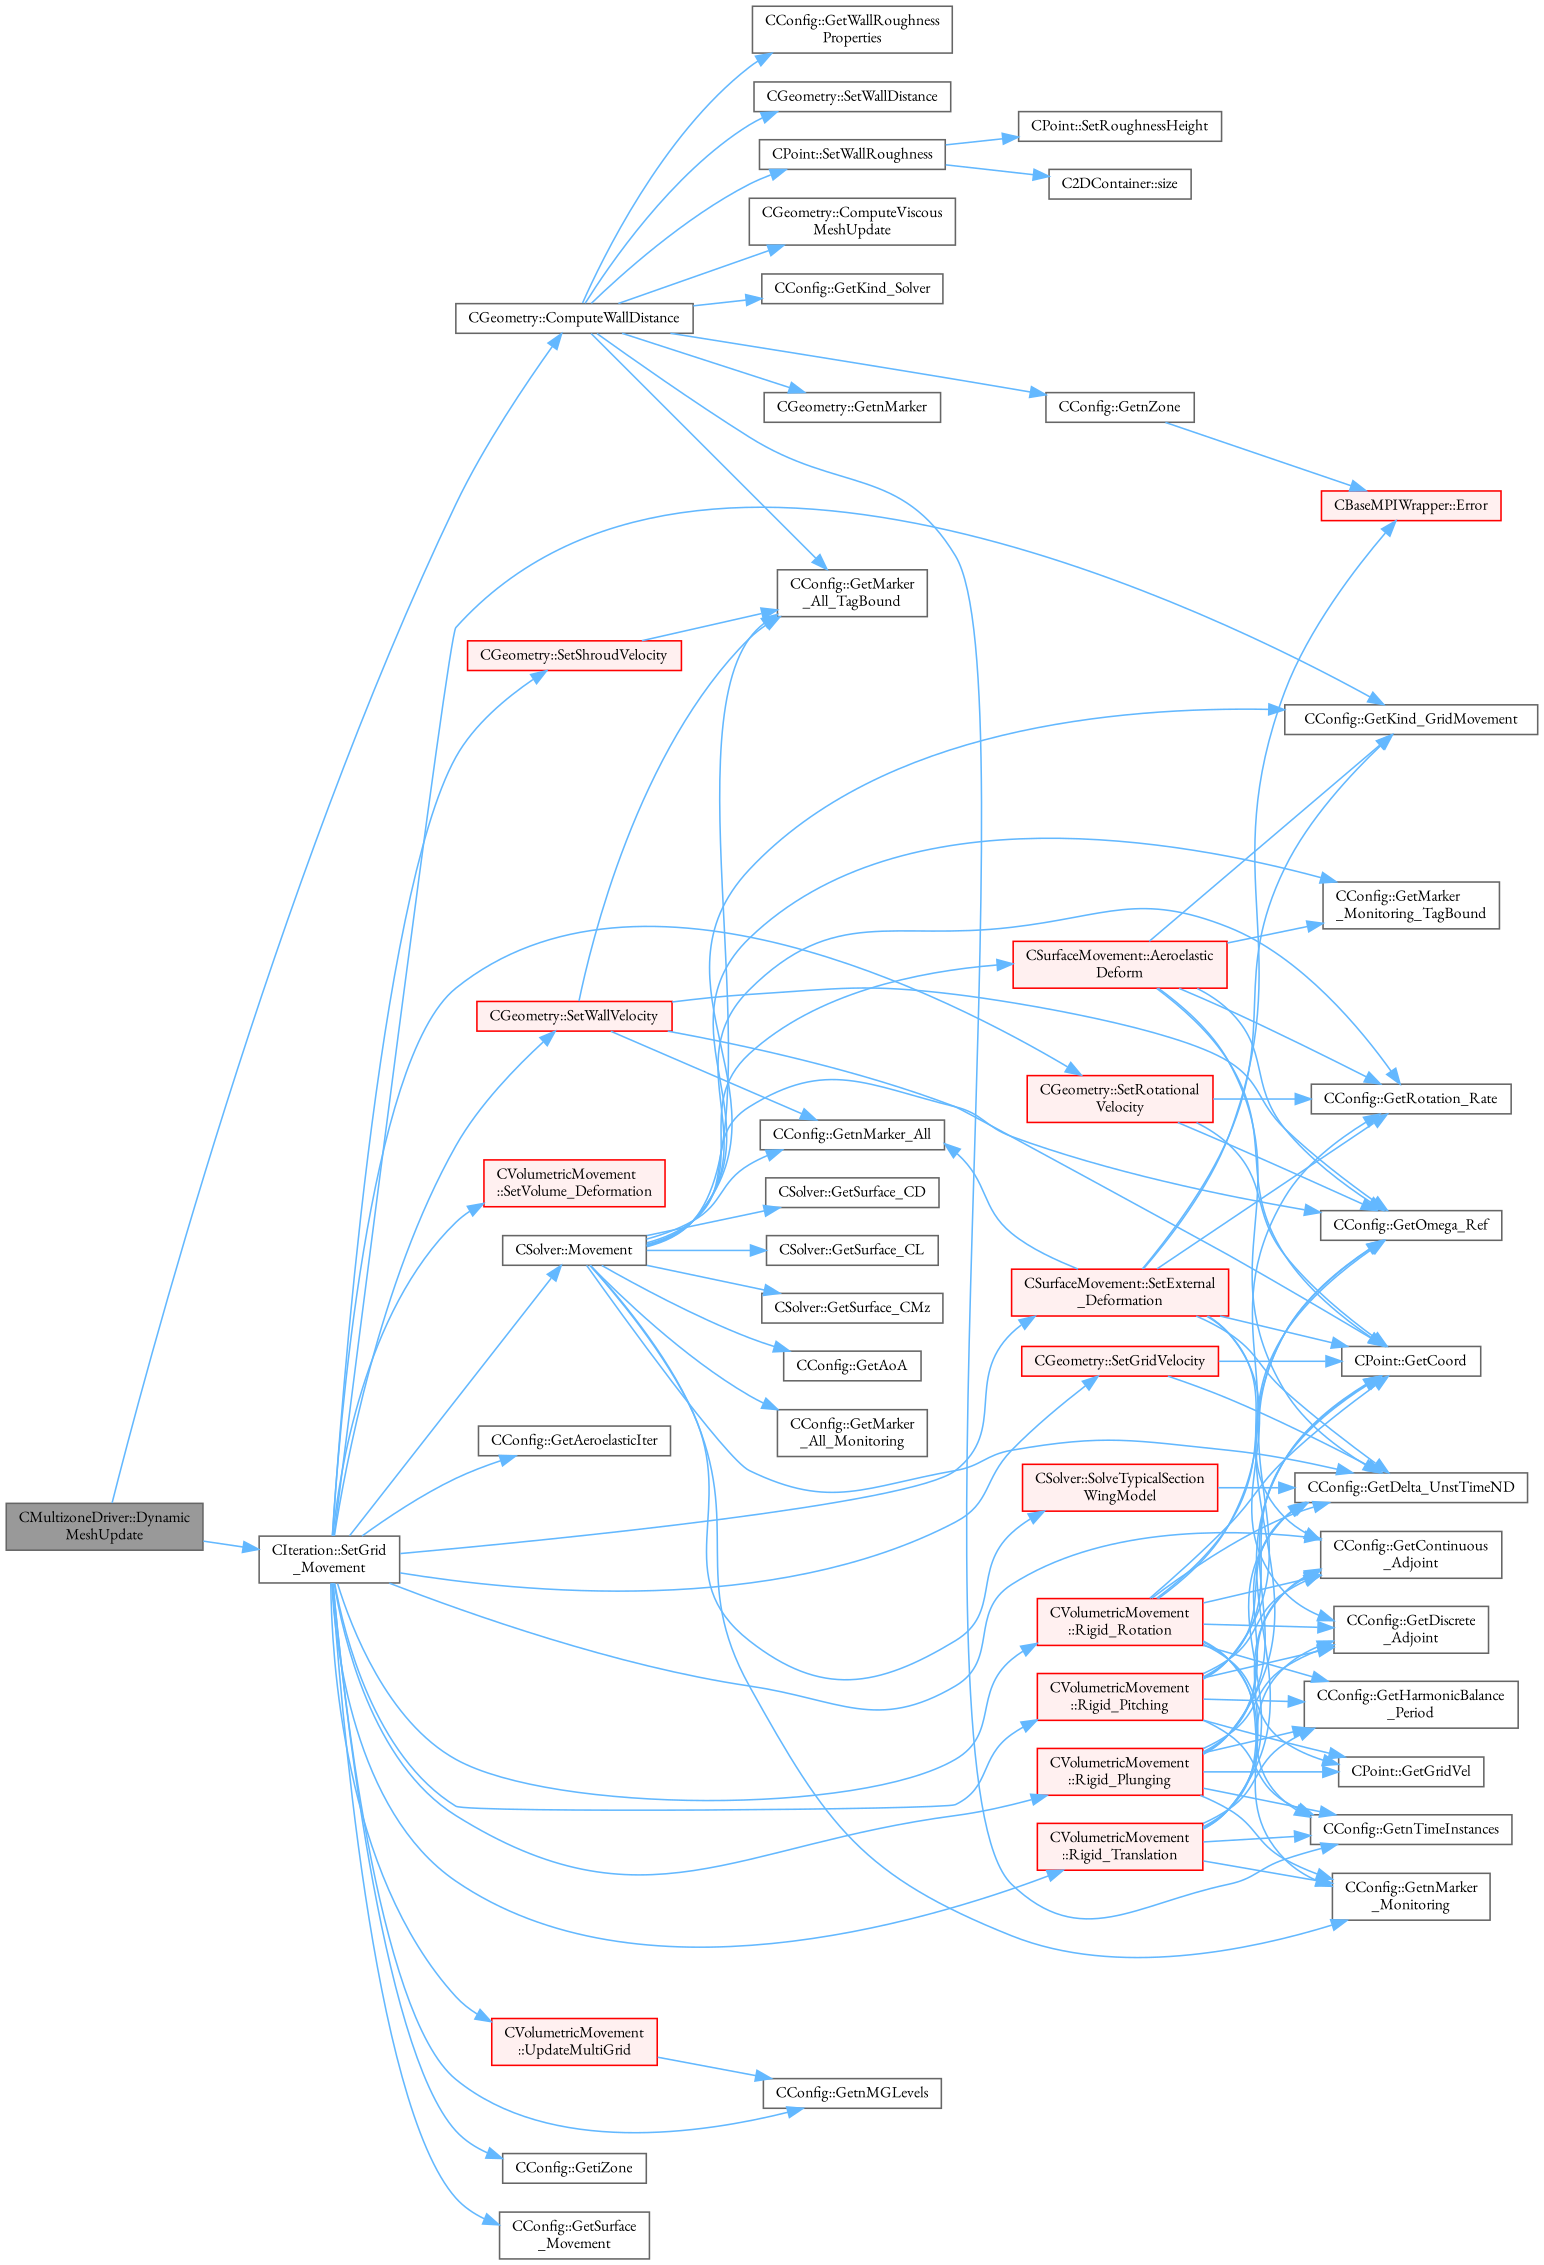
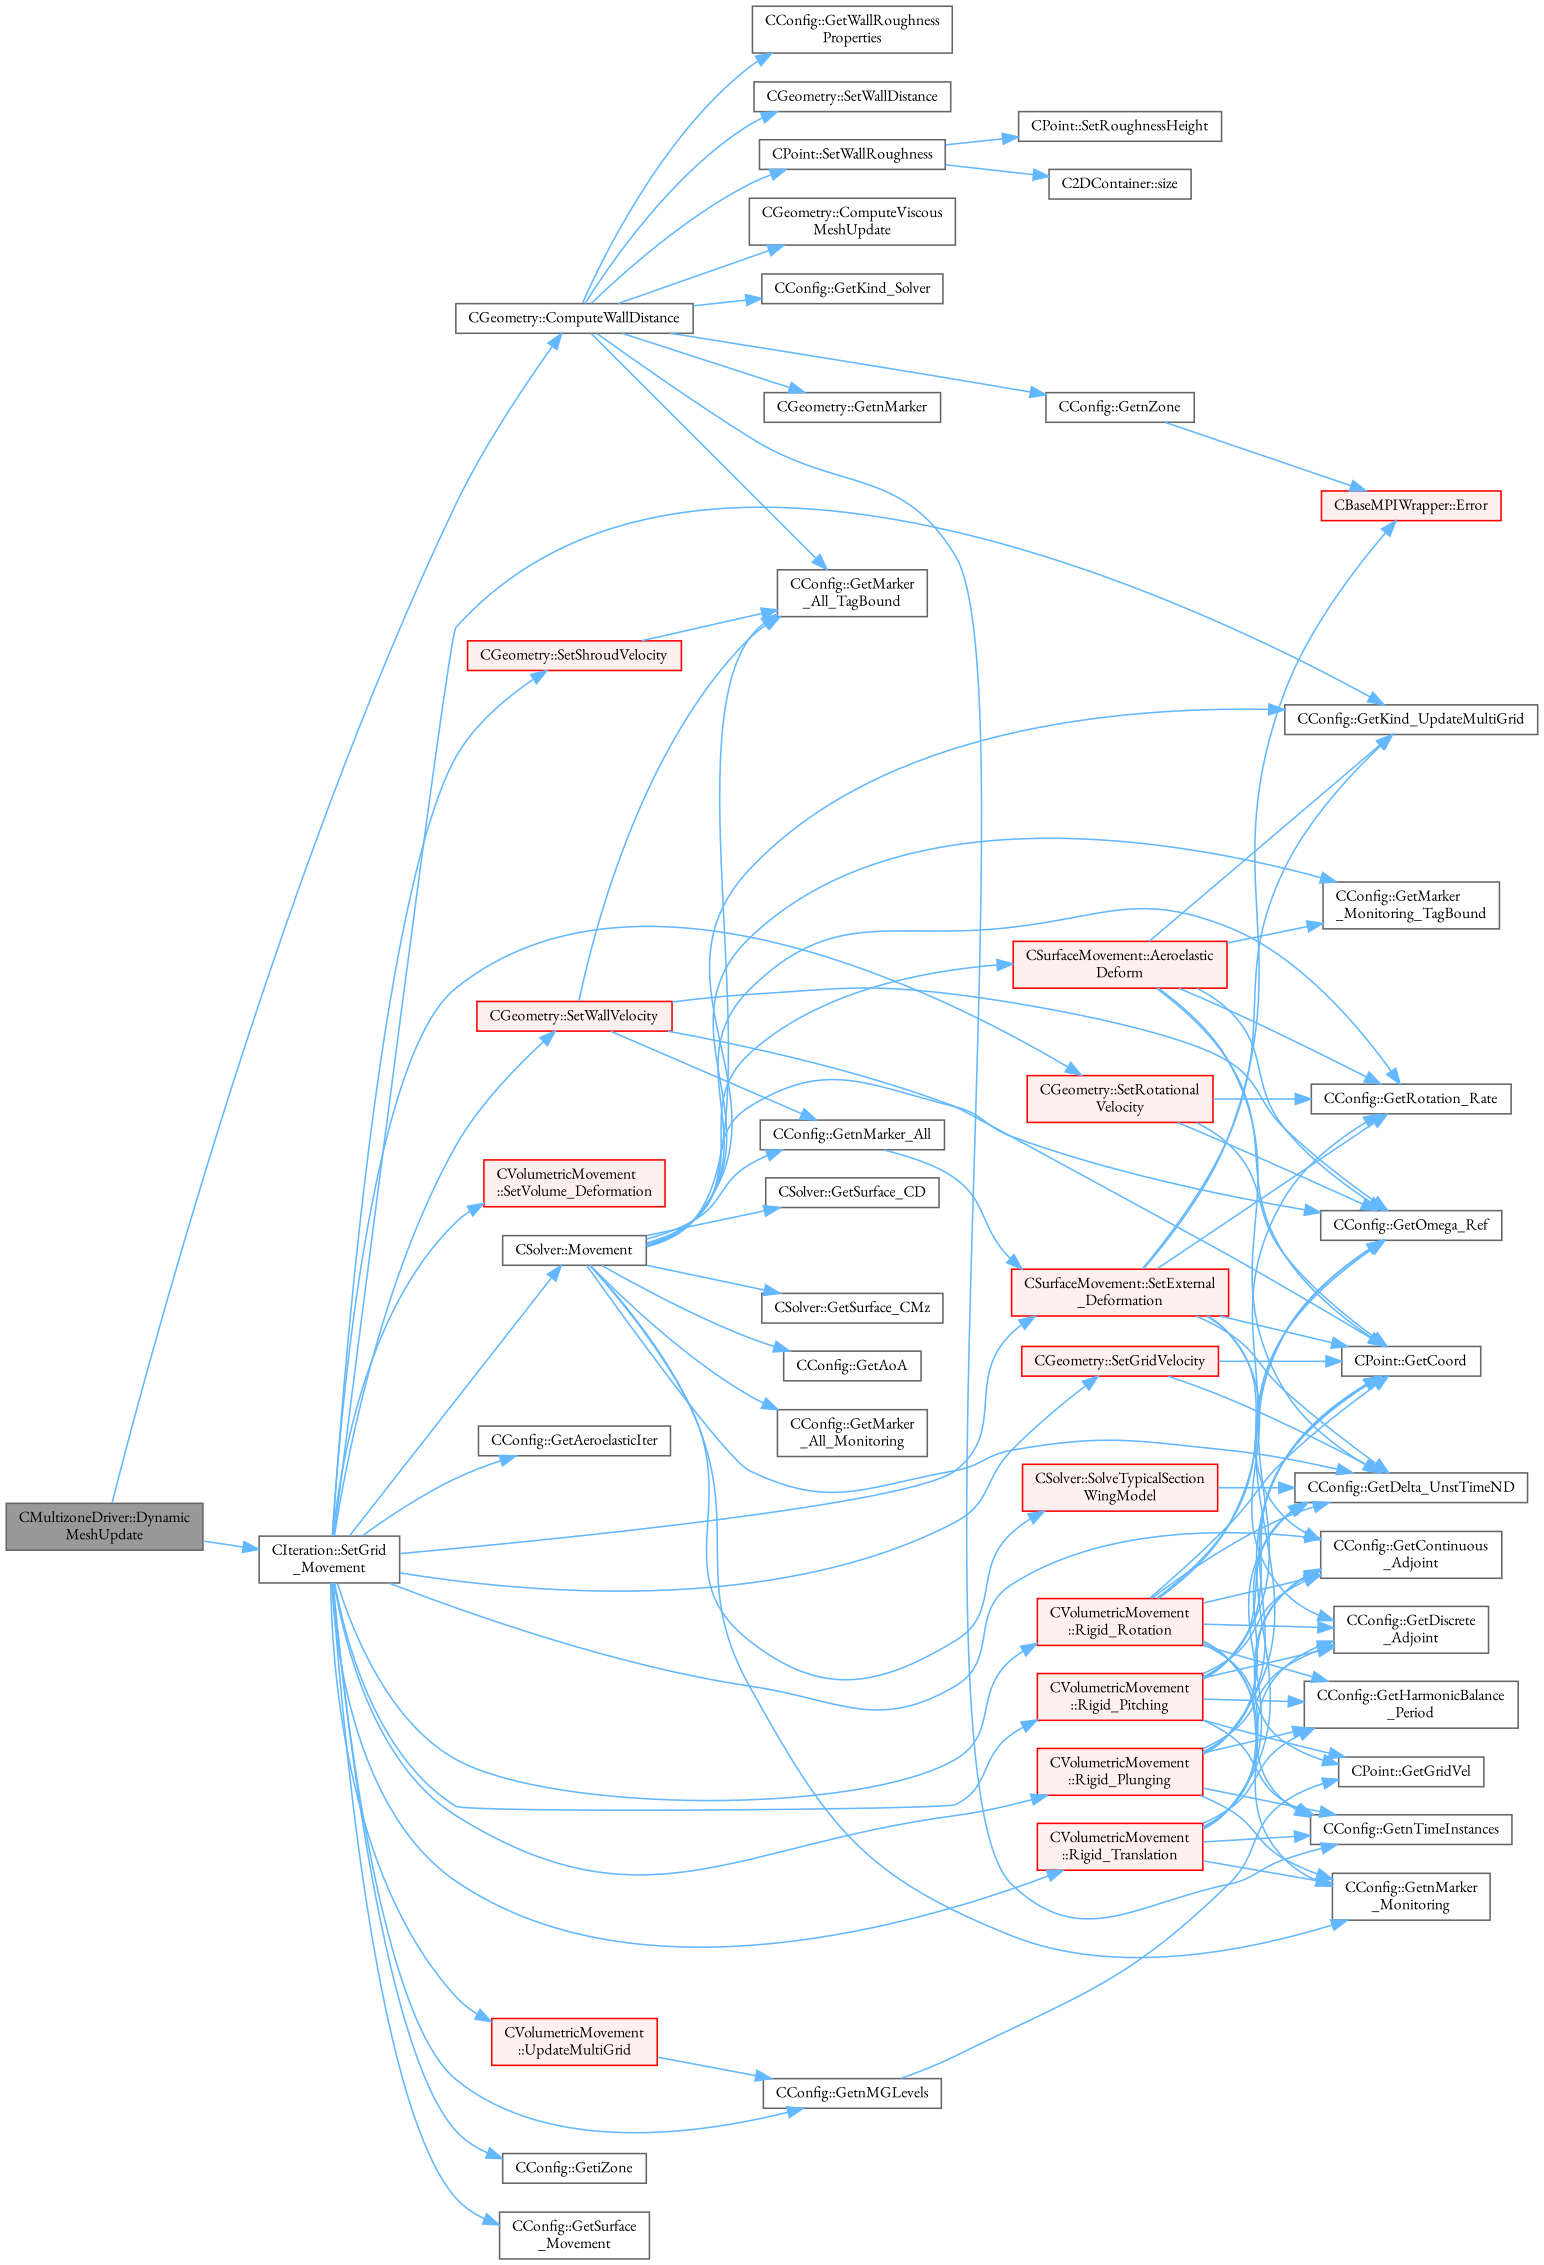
node "CConfig::GetKind_GridMovement": label "CConfig::GetKind_GridMovement" -> "CConfig::GetKind_UpdateMultiGrid"
edge "CSurfaceMovement::SetExternal _Deformation" -> "CConfig::GetnMarker_All": reversed
node "CSolver::GetSurface_CL": removed
edge "CVolumetricMovement ::Rigid_Plunging" -> "CPoint::GetGridVel": now "CConfig::GetnMGLevels" -> "CPoint::GetGridVel"
